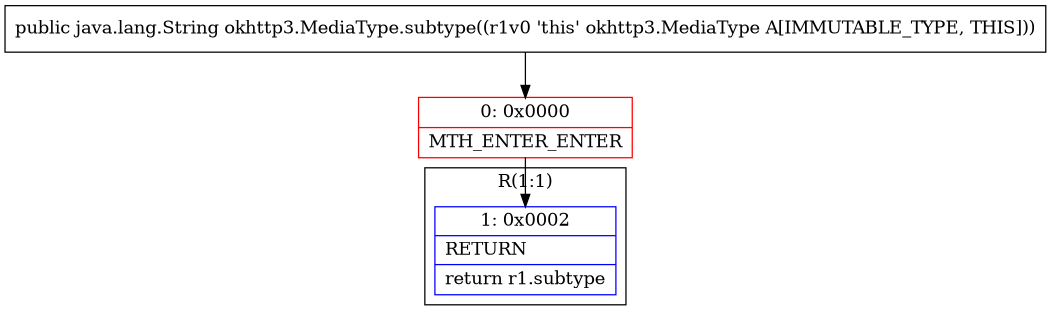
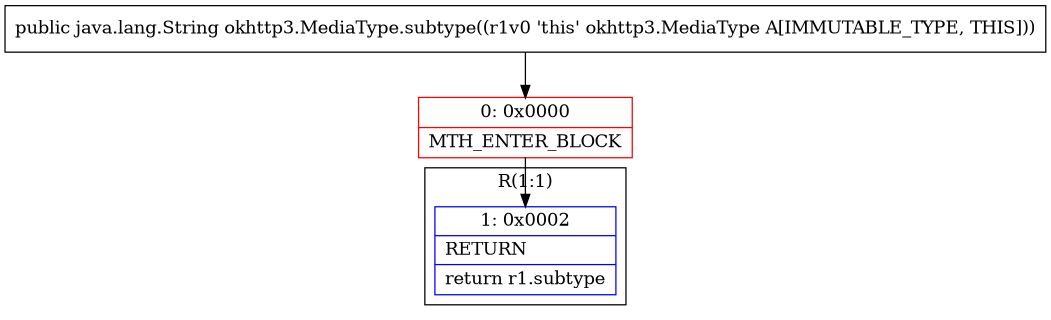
node "0: 0x0000": text "MTH_ENTER_ENTER" -> "MTH_ENTER_BLOCK"
